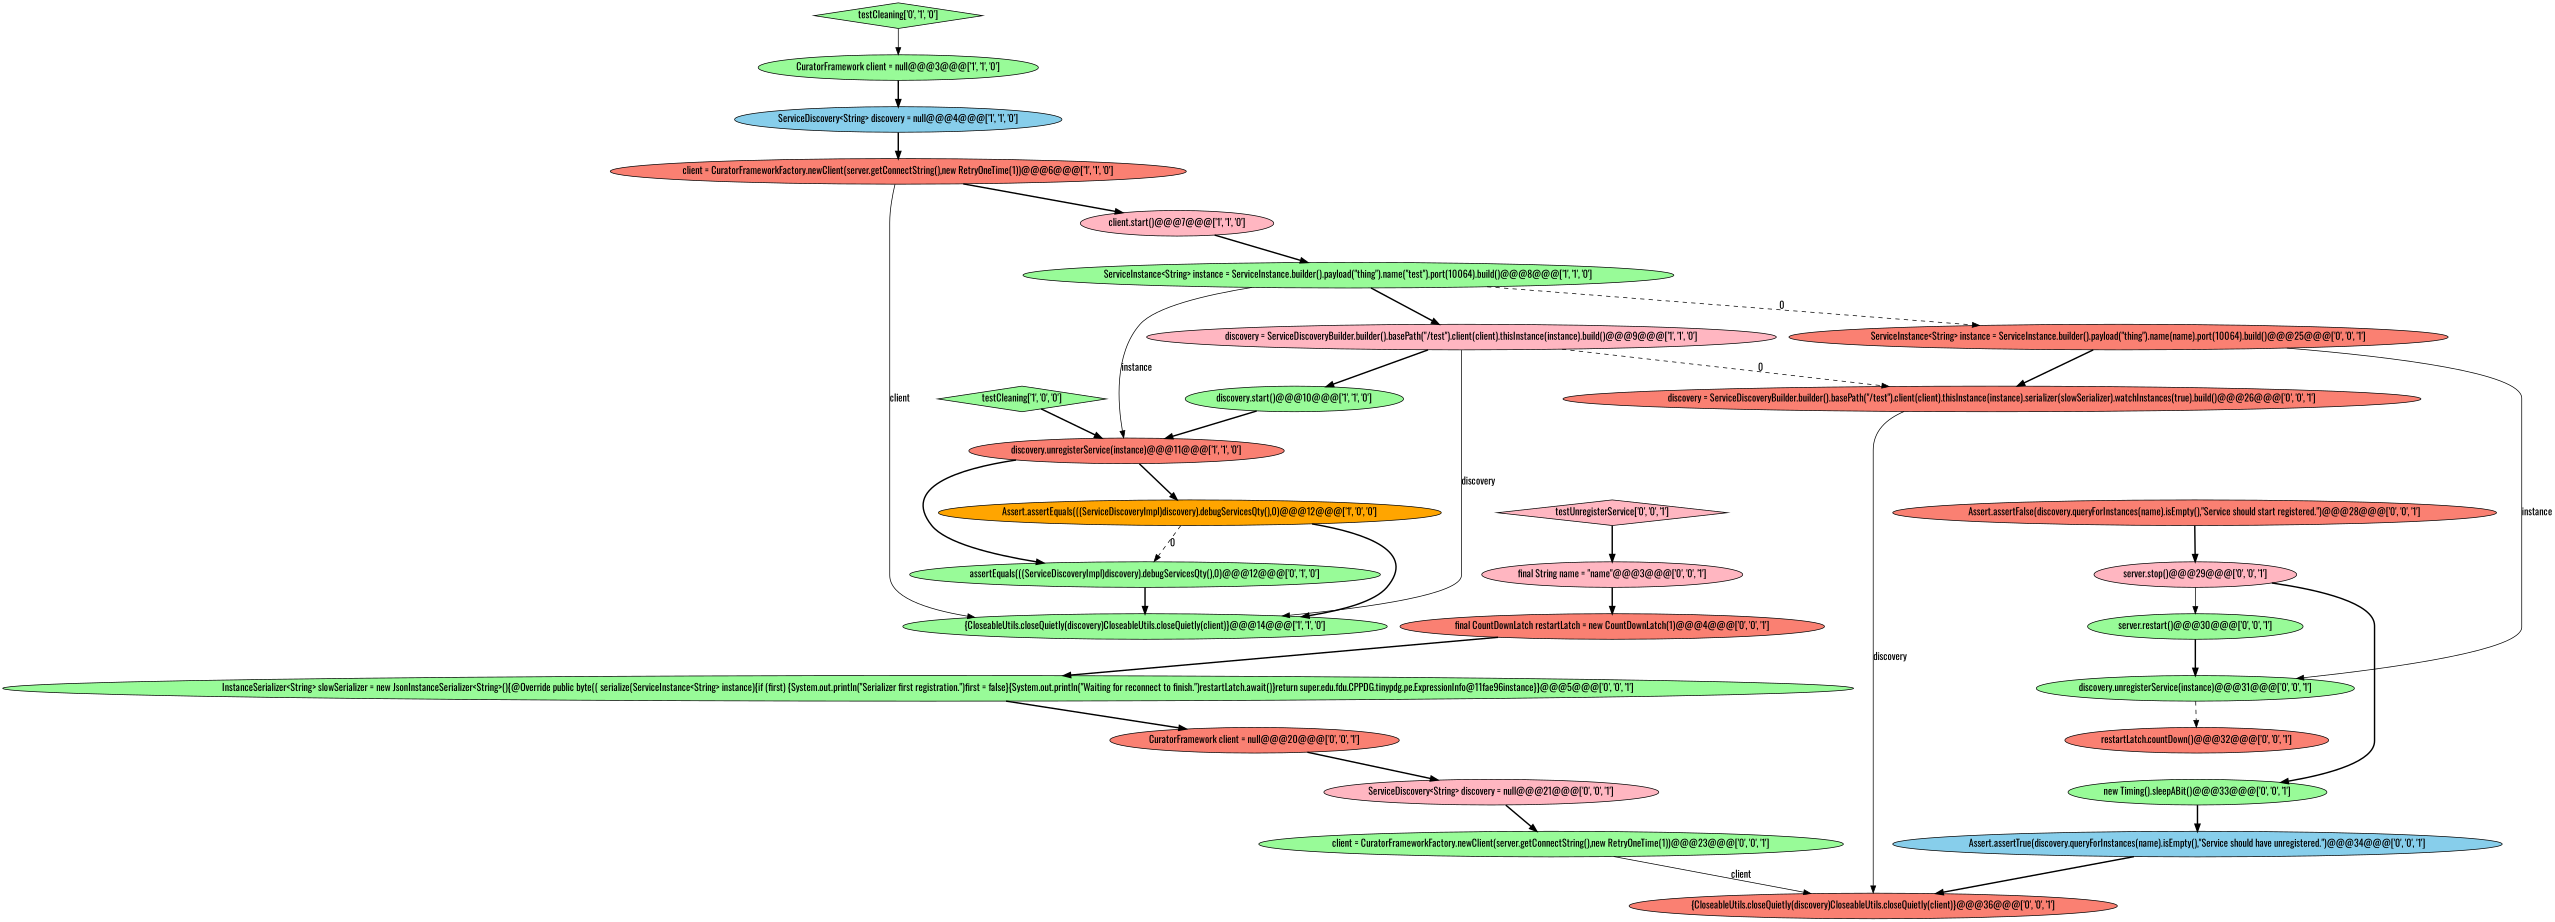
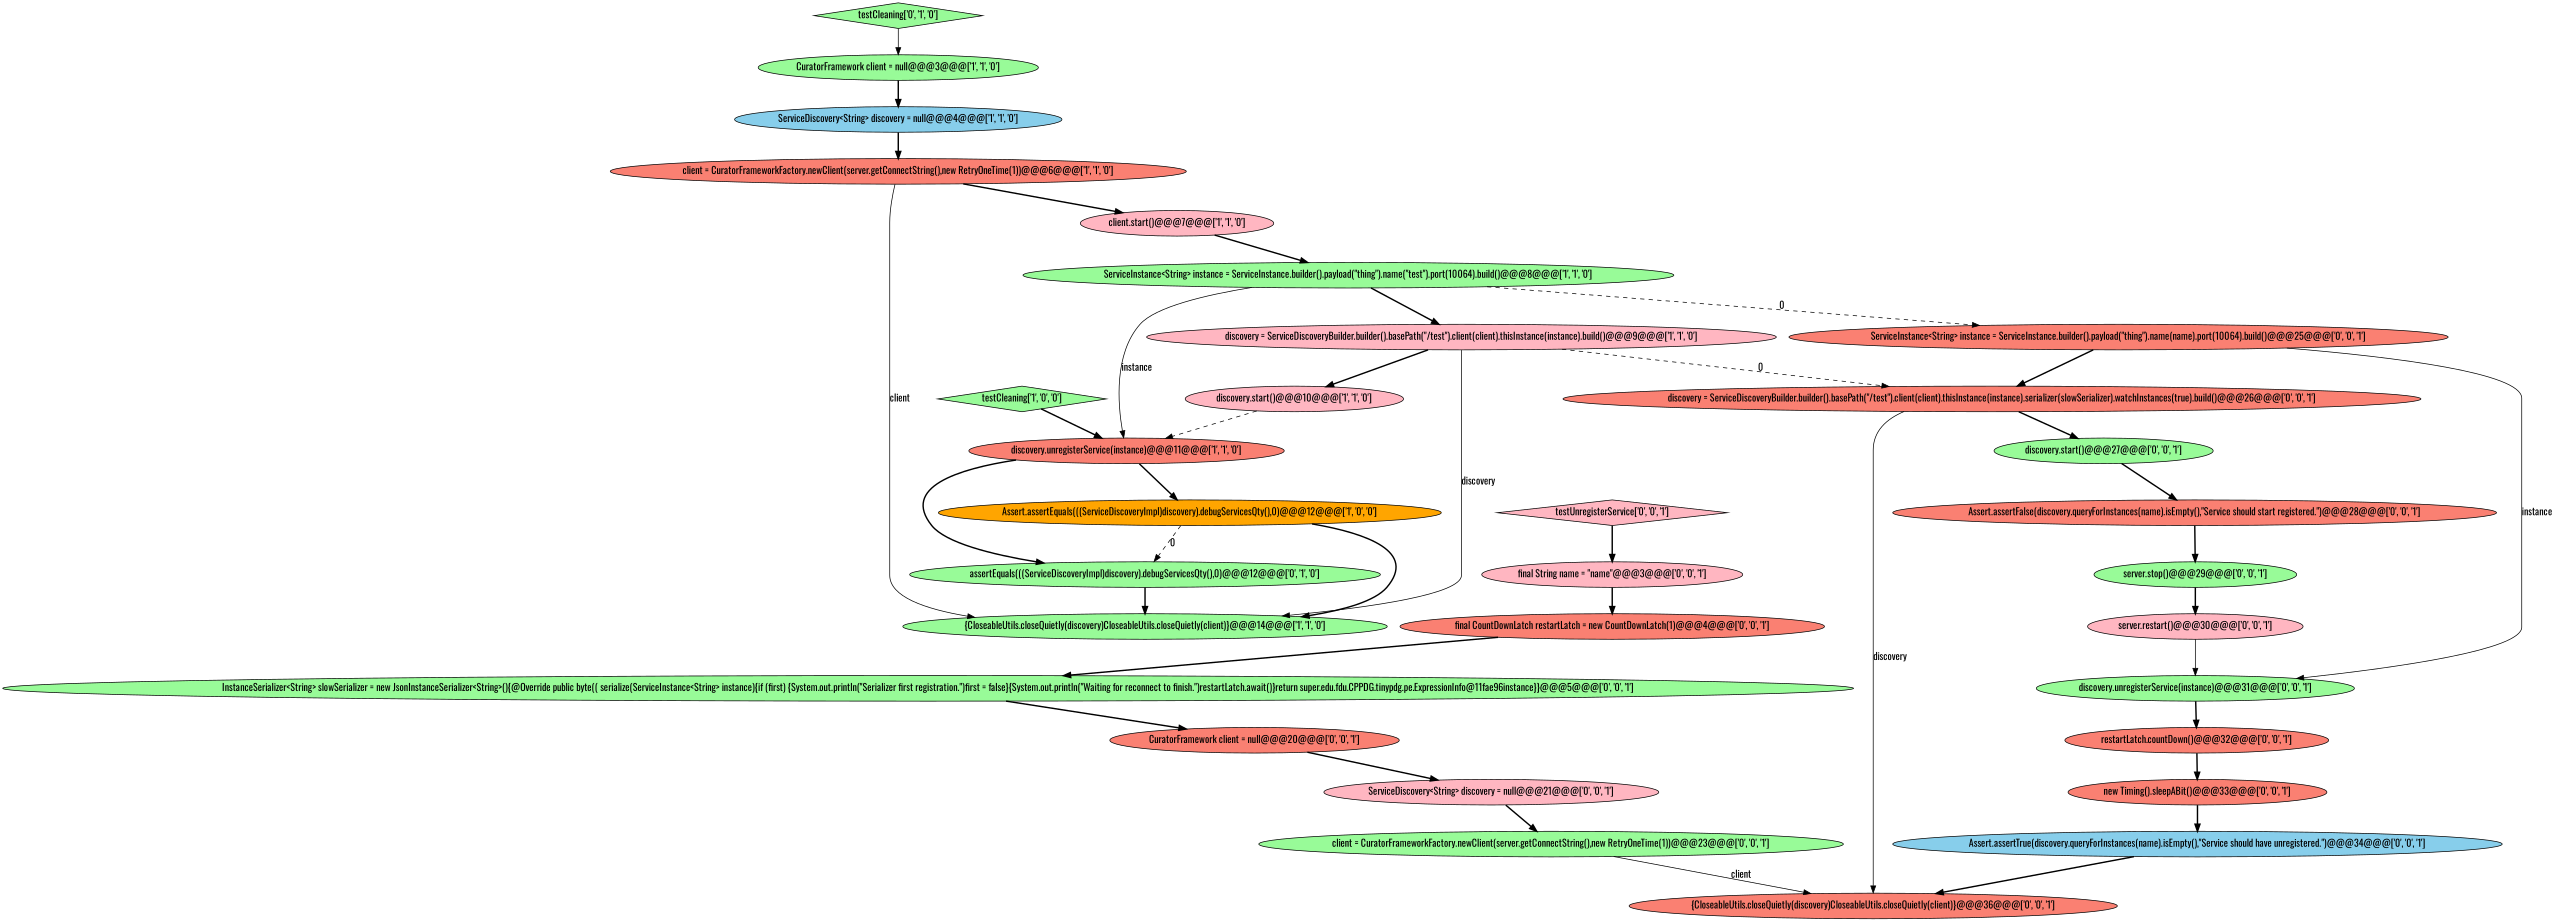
node "discovery.start()@@@10@@@['1', '1', '0']": fillcolor palegreen -> lightpink
edge "discovery.start()@@@10@@@['1', '1', '0']" -> "discovery.unregisterService(instance)@@@11@@@['1', '1', '0']": style bold -> dashed
node "discovery.start()@@@27@@@['0', '0', '1']": added
node "server.stop()@@@29@@@['0', '0', '1']": fillcolor lightpink -> palegreen
edge "server.stop()@@@29@@@['0', '0', '1']" -> "server.restart()@@@30@@@['0', '0', '1']": style solid -> bold
node "server.restart()@@@30@@@['0', '0', '1']": fillcolor palegreen -> lightpink
edge "server.restart()@@@30@@@['0', '0', '1']" -> "discovery.unregisterService(instance)@@@31@@@['0', '0', '1']": style bold -> solid
edge "server.stop()@@@29@@@['0', '0', '1']" -> "new Timing().sleepABit()@@@33@@@['0', '0', '1']": now "restartLatch.countDown()@@@32@@@['0', '0', '1']" -> "new Timing().sleepABit()@@@33@@@['0', '0', '1']"
edge "discovery.unregisterService(instance)@@@31@@@['0', '0', '1']" -> "restartLatch.countDown()@@@32@@@['0', '0', '1']": style dashed -> bold
node "new Timing().sleepABit()@@@33@@@['0', '0', '1']": fillcolor palegreen -> salmon
